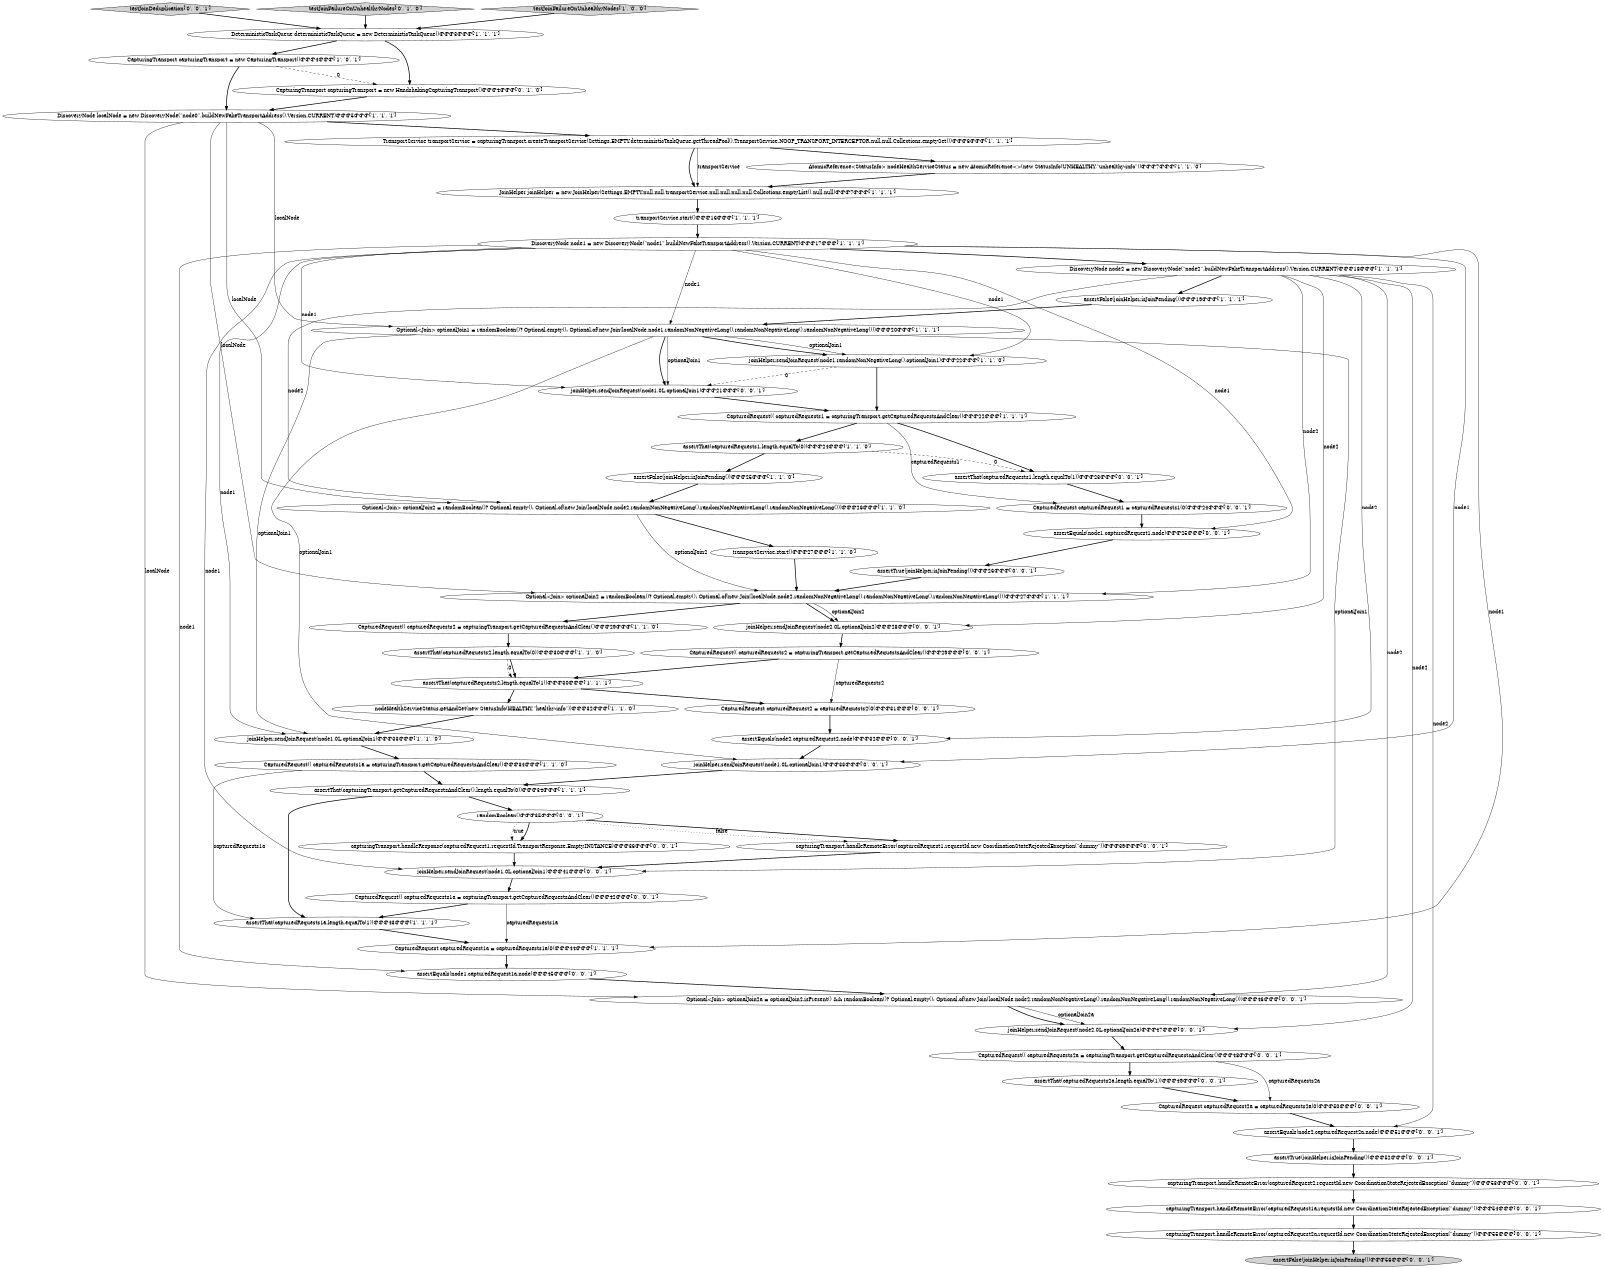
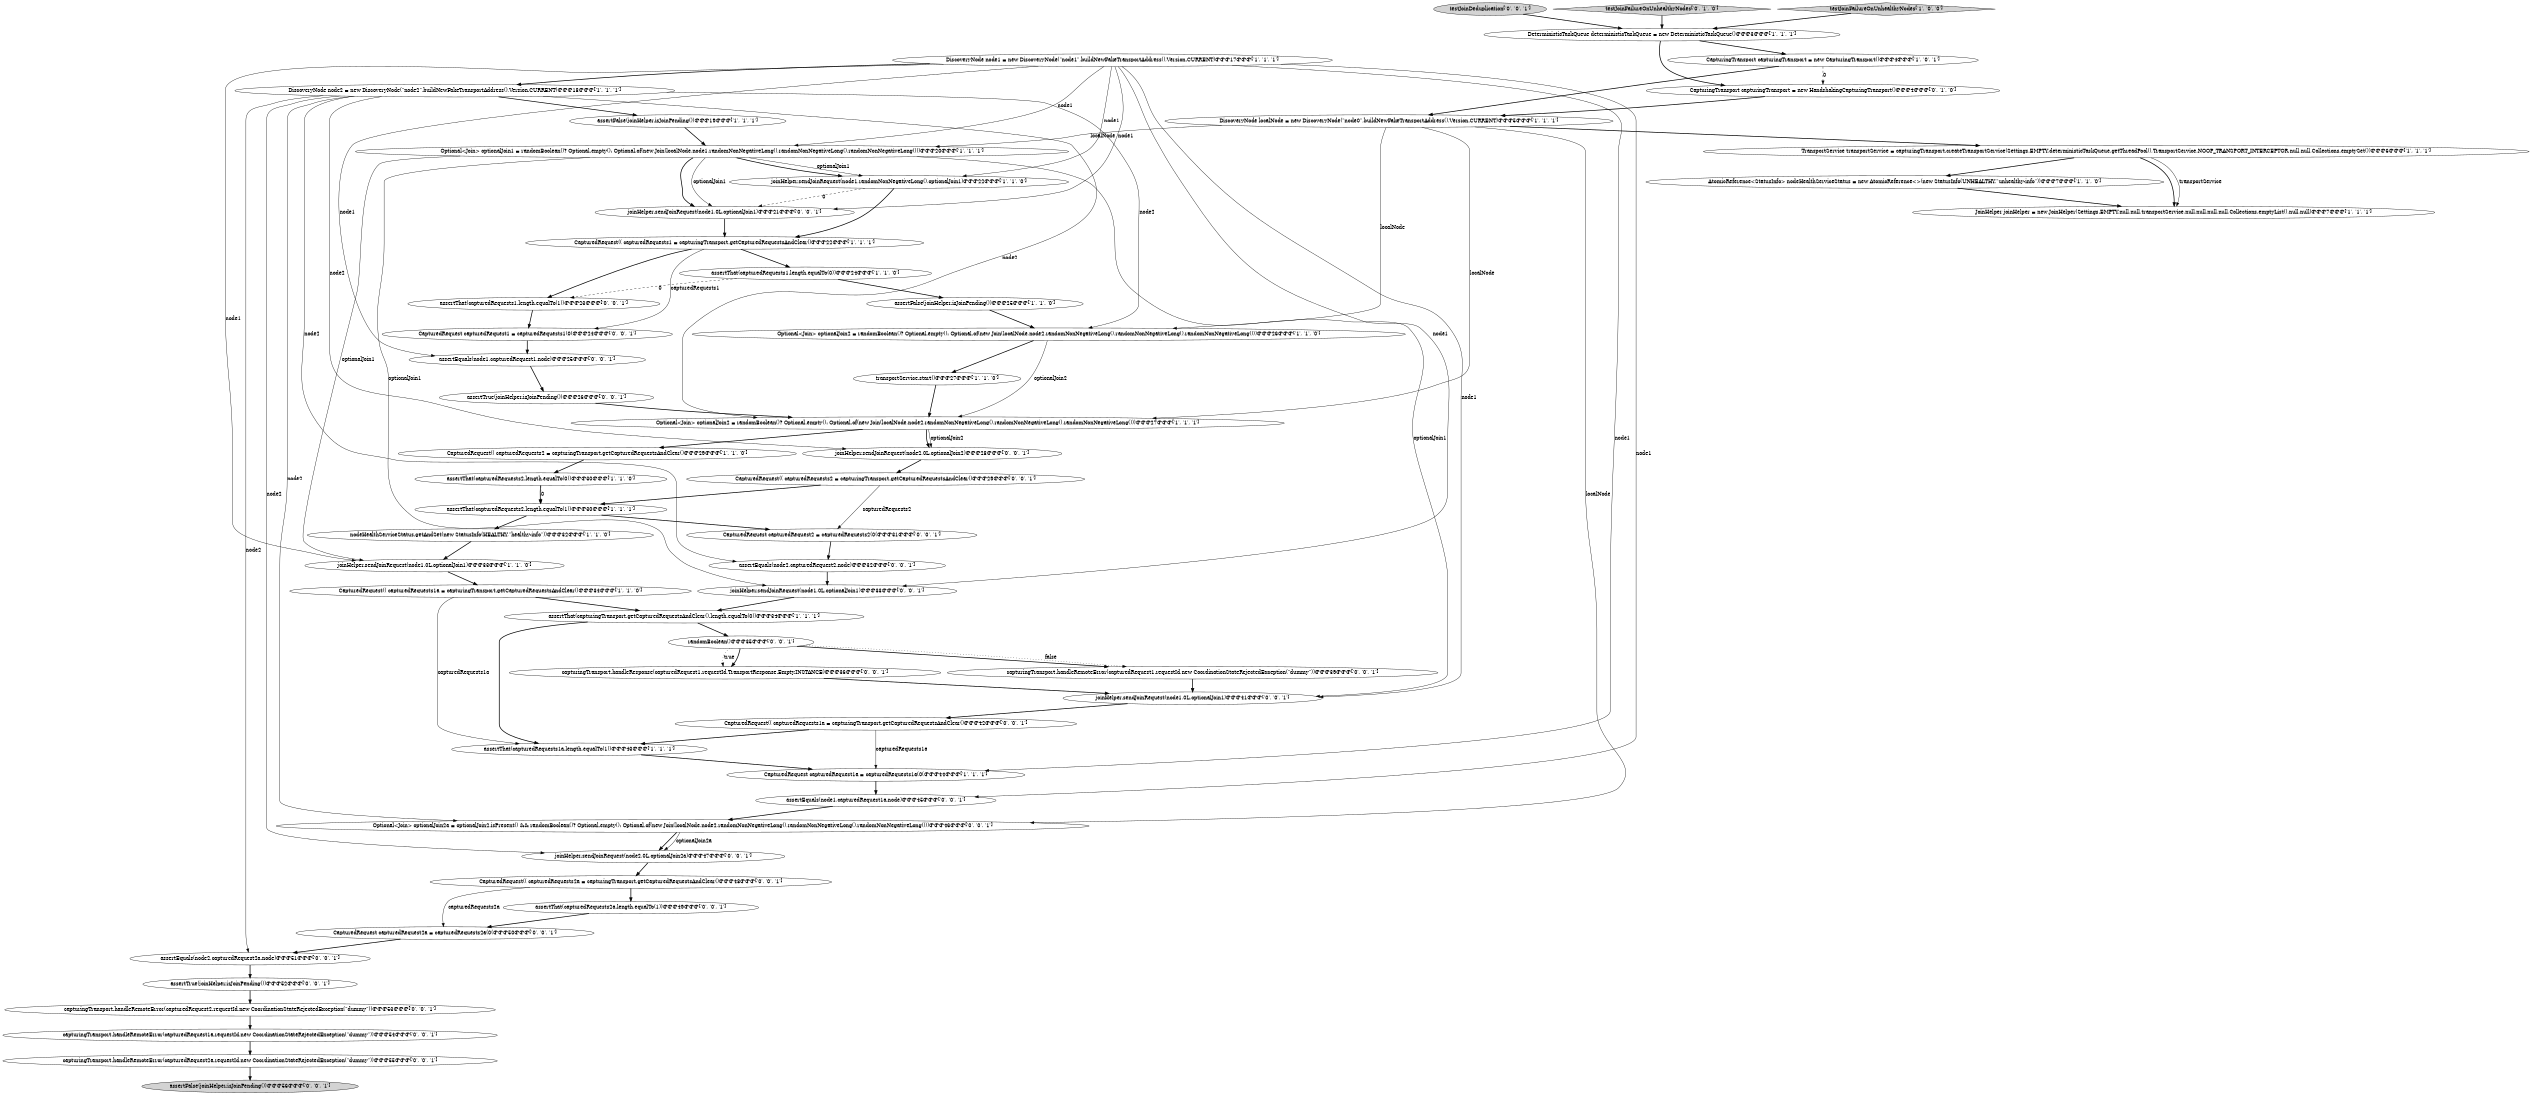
node "testJoinDeduplication['0', '0', '1']": shape diamond -> ellipse
node "transportService.start()@@@16@@@['1', '1', '1']": removed
